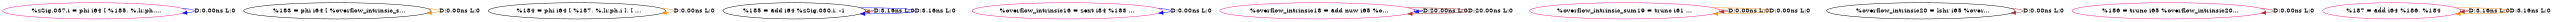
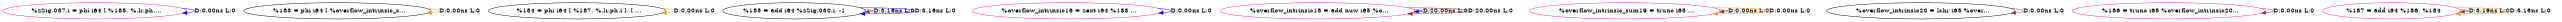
node "%overflow_intrinsic16 = zext i84 %183 ...": label "%overflow_intrinsic16 = zext i84 %183 ..." -> "%overflow_intrinsic16 = zext i64 %183 ..."
node "%overflow_intrinsic_sum19 = trunc i61 ...": label "%overflow_intrinsic_sum19 = trunc i61 ..." -> "%overflow_intrinsic_sum19 = trunc i65 ..."
